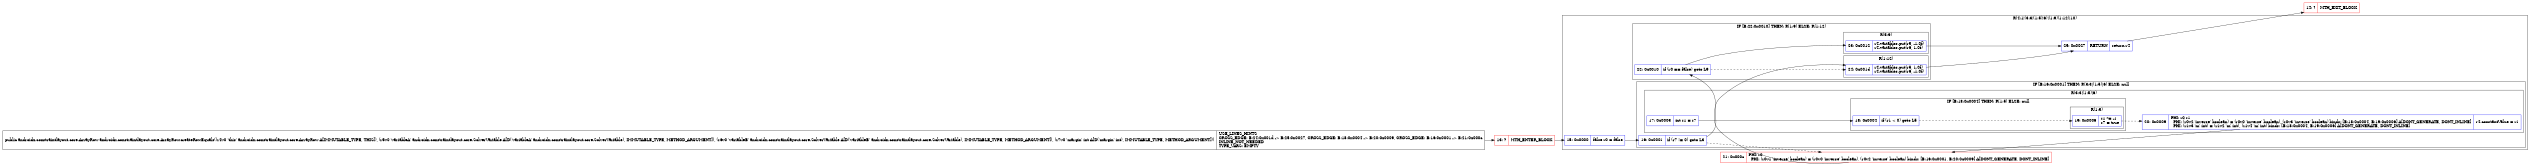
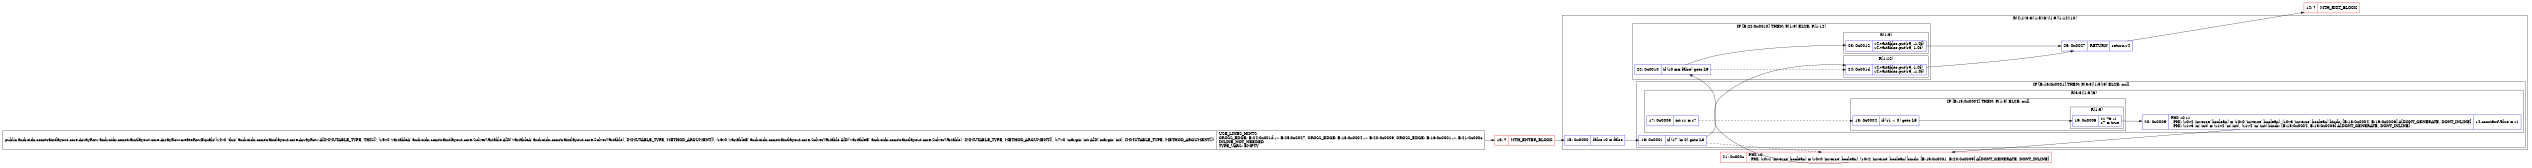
cluster "R(5:9)": label "R(5:9)" -> "R(1:9)"
edge "17: 0x0003" -> "18: 0x0004": style solid -> dashed
edge "18: 0x0004" -> "19: 0x0006": style dashed -> solid
edge "19: 0x0006" -> "20: 0x0009": style dashed -> solid
